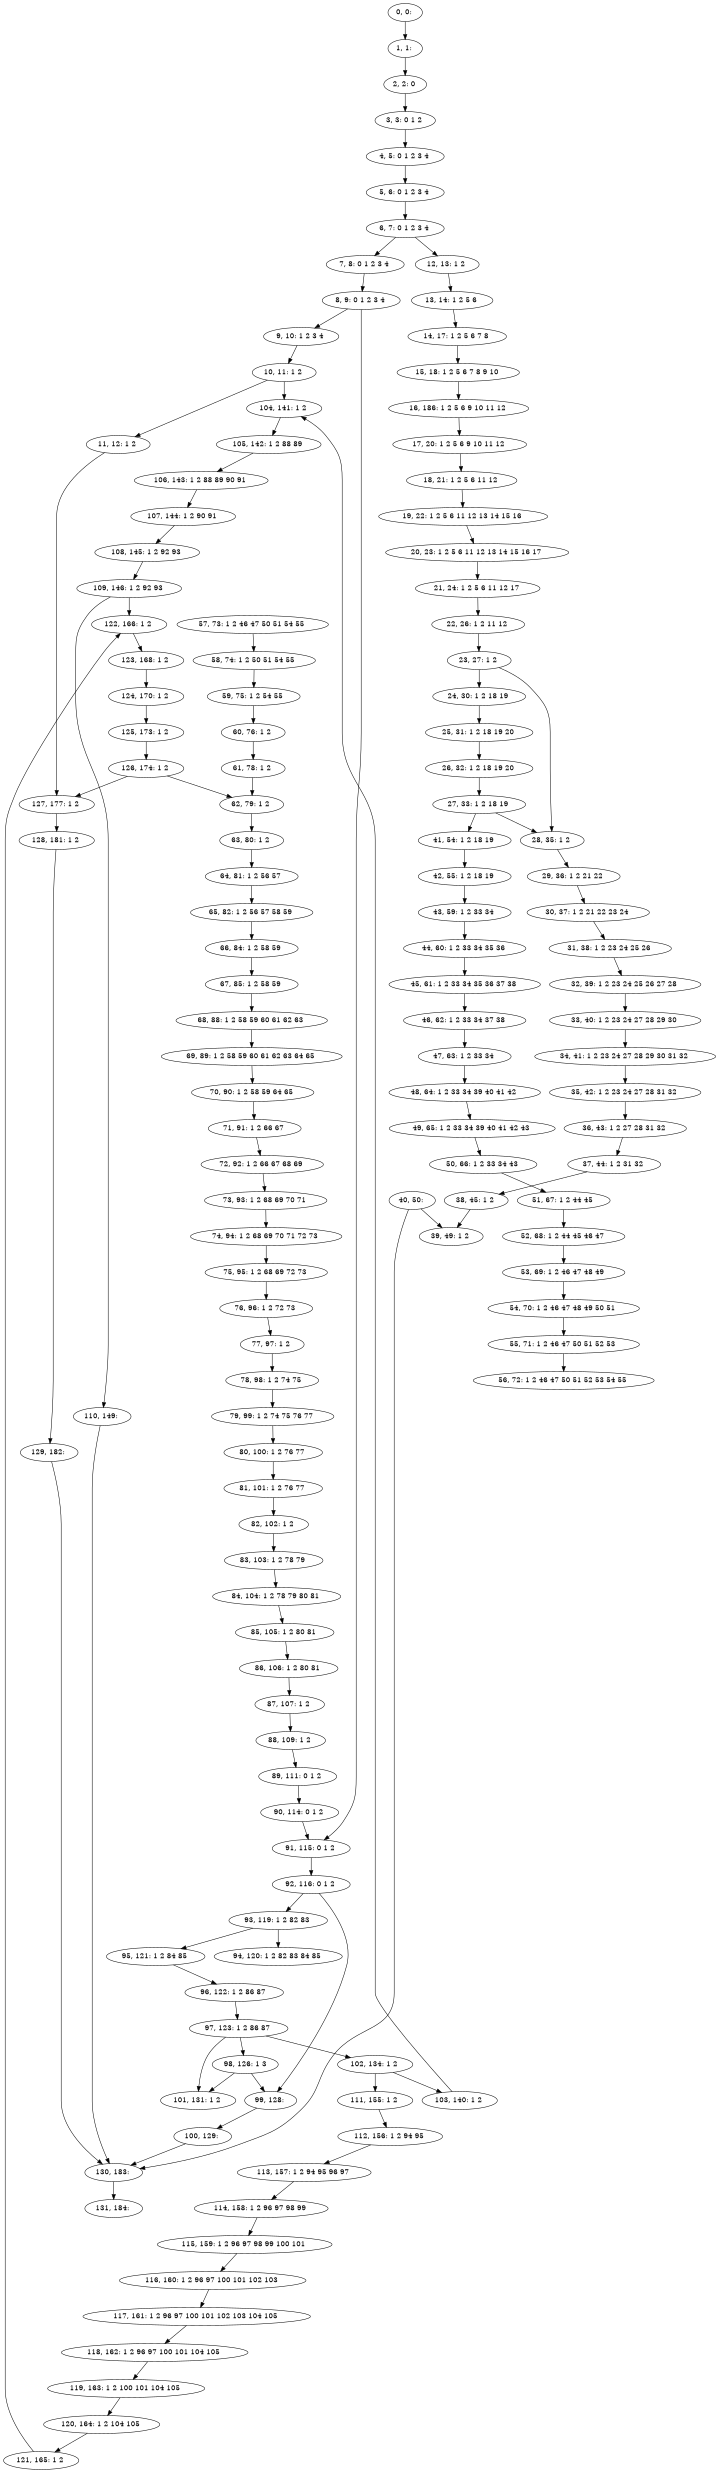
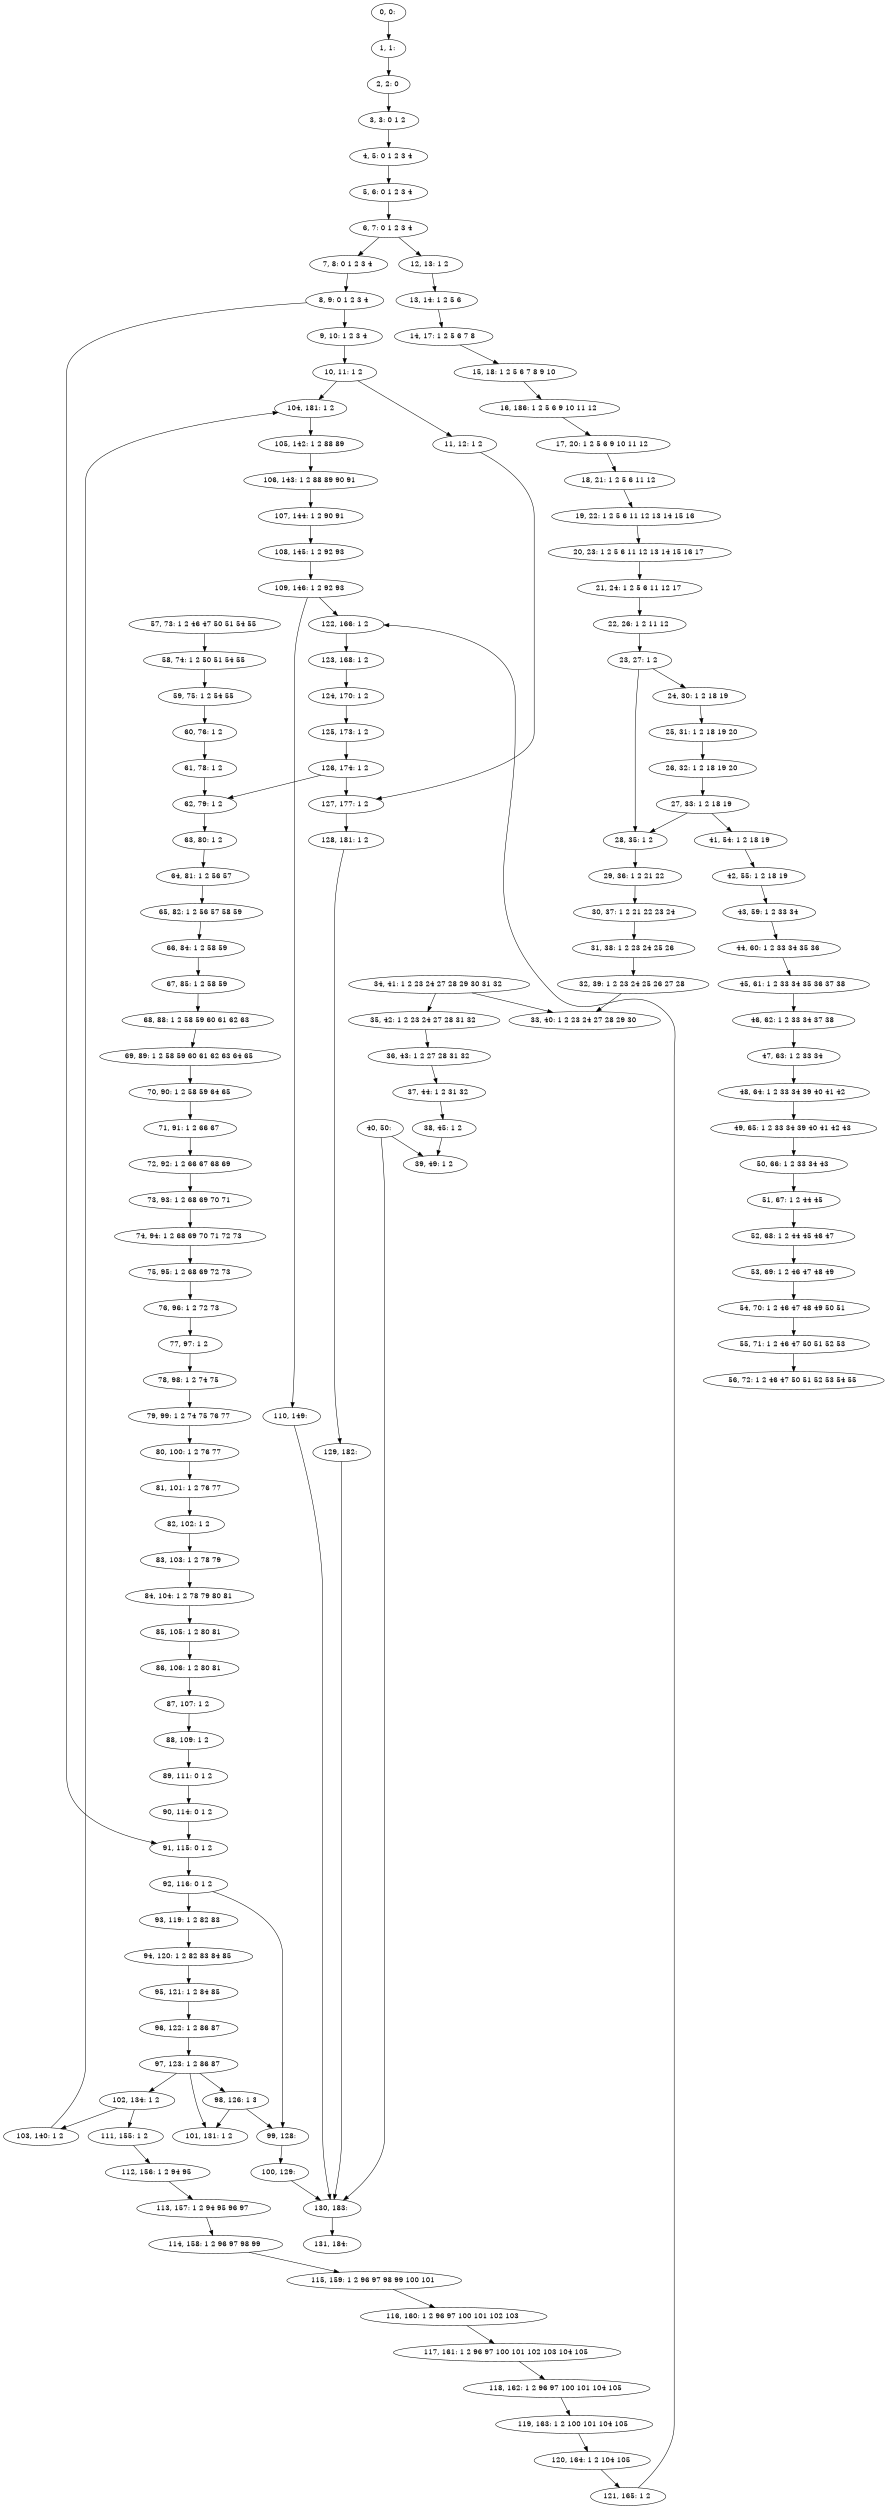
node "104, 141: 1 2": label "104, 141: 1 2" -> "104, 181: 1 2"
edge "33, 40: 1 2 23 24 27 28 29 30" -> "34, 41: 1 2 23 24 27 28 29 30 31 32": reversed
edge "93, 119: 1 2 82 83" -> "95, 121: 1 2 84 85": now "94, 120: 1 2 82 83 84 85" -> "95, 121: 1 2 84 85"
